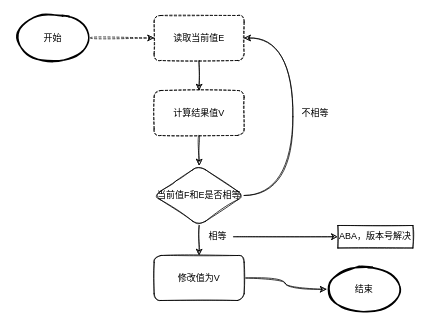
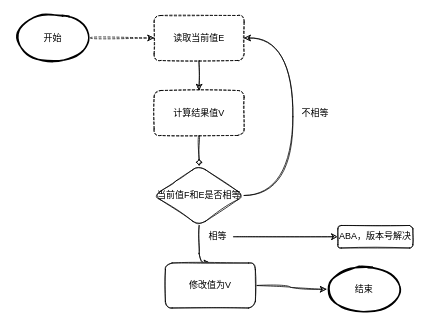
edge "计算结果值V" -> "当前值F和E是否相等": arrowhead classic -> diamond
node "ABA，版本号解决": shape rectangle -> rounded rectangle
node "修改值为V": moved (199, 278) -> (210, 285)
